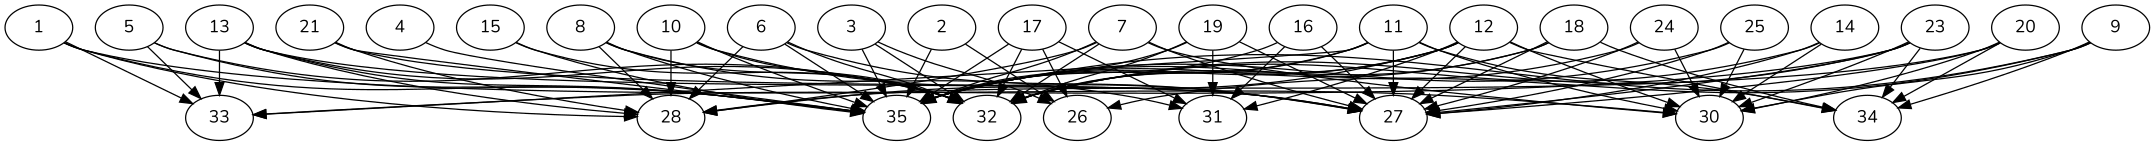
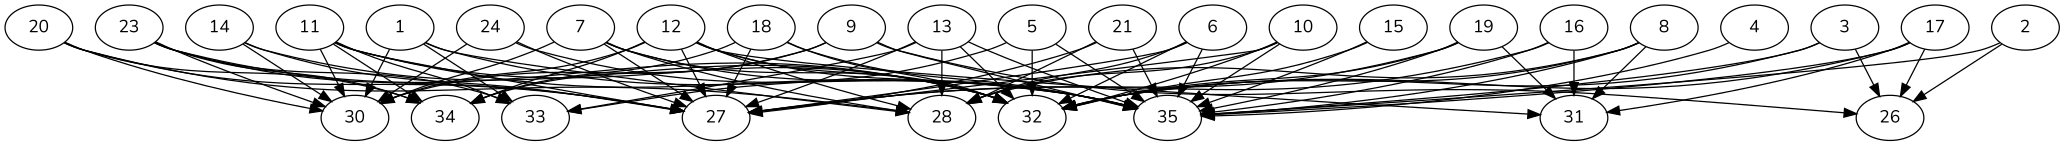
node "25": removed
